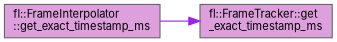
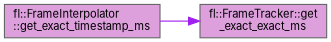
node "fl::FrameTracker::get _exact_timestamp_ms": label "fl::FrameTracker::get _exact_timestamp_ms" -> "fl::FrameTracker::get _exact_exact_ms"
